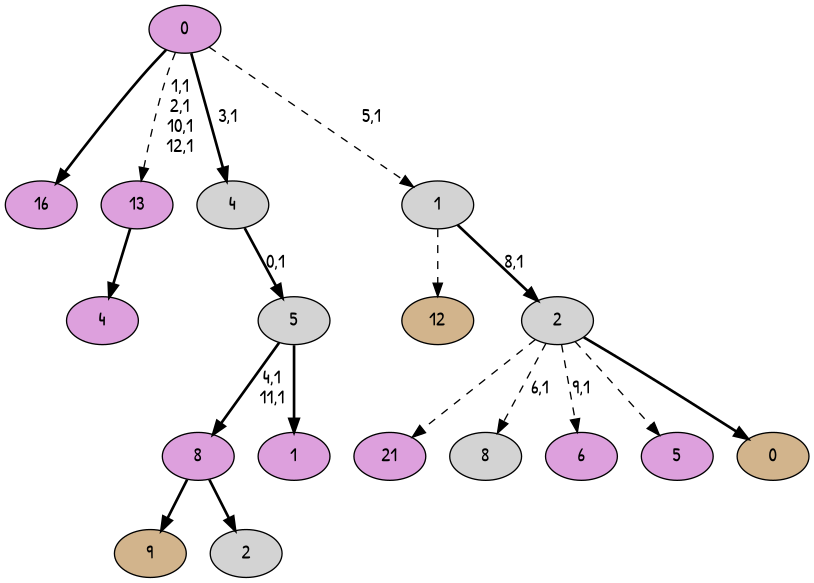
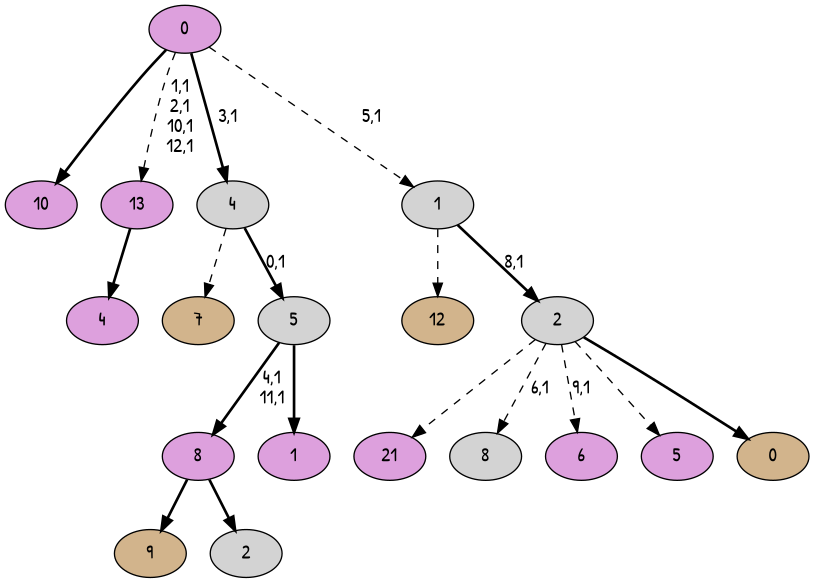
node "16": label "16" -> "10"
node "7": added
